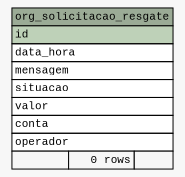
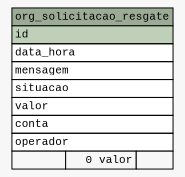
node "org_solicitacao_resgate": text "0 rows" -> "0 valor"
